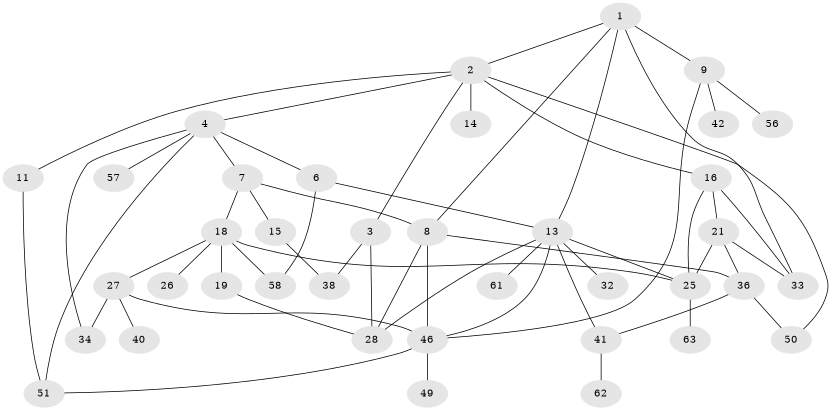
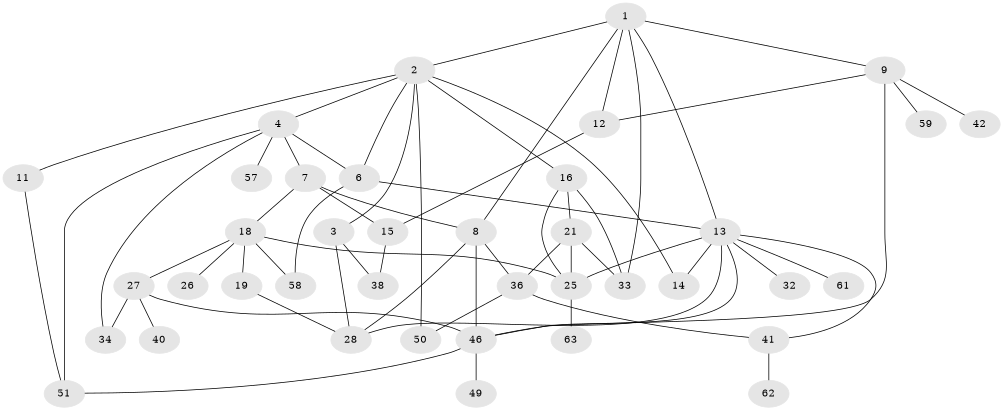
edge "2" -- "6": added
node "12": added
node "56": label "56" -> "59"
edge "13" -- "14": added
